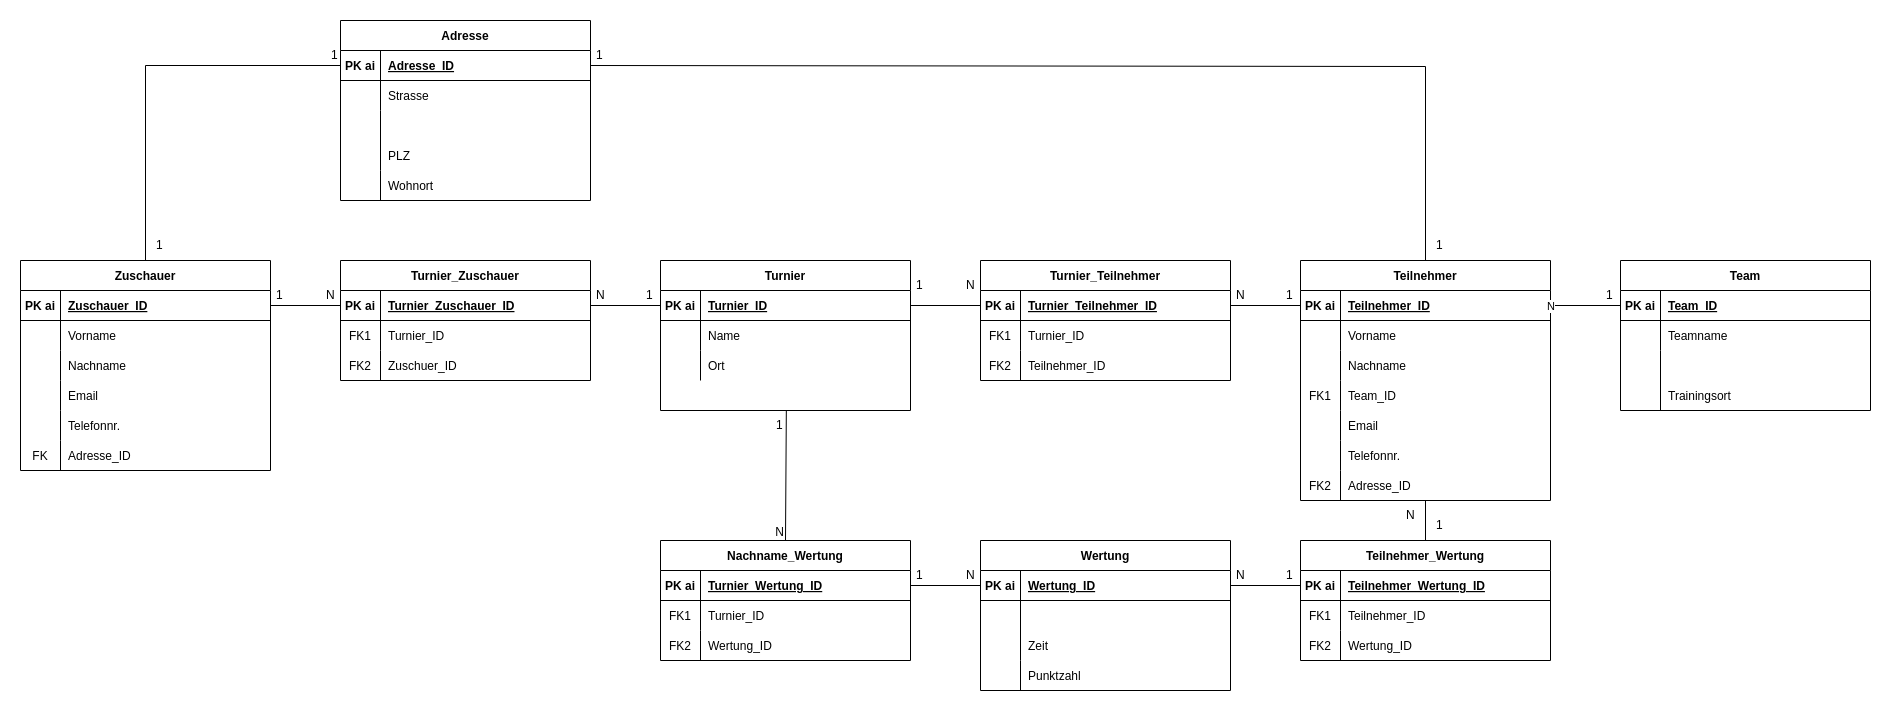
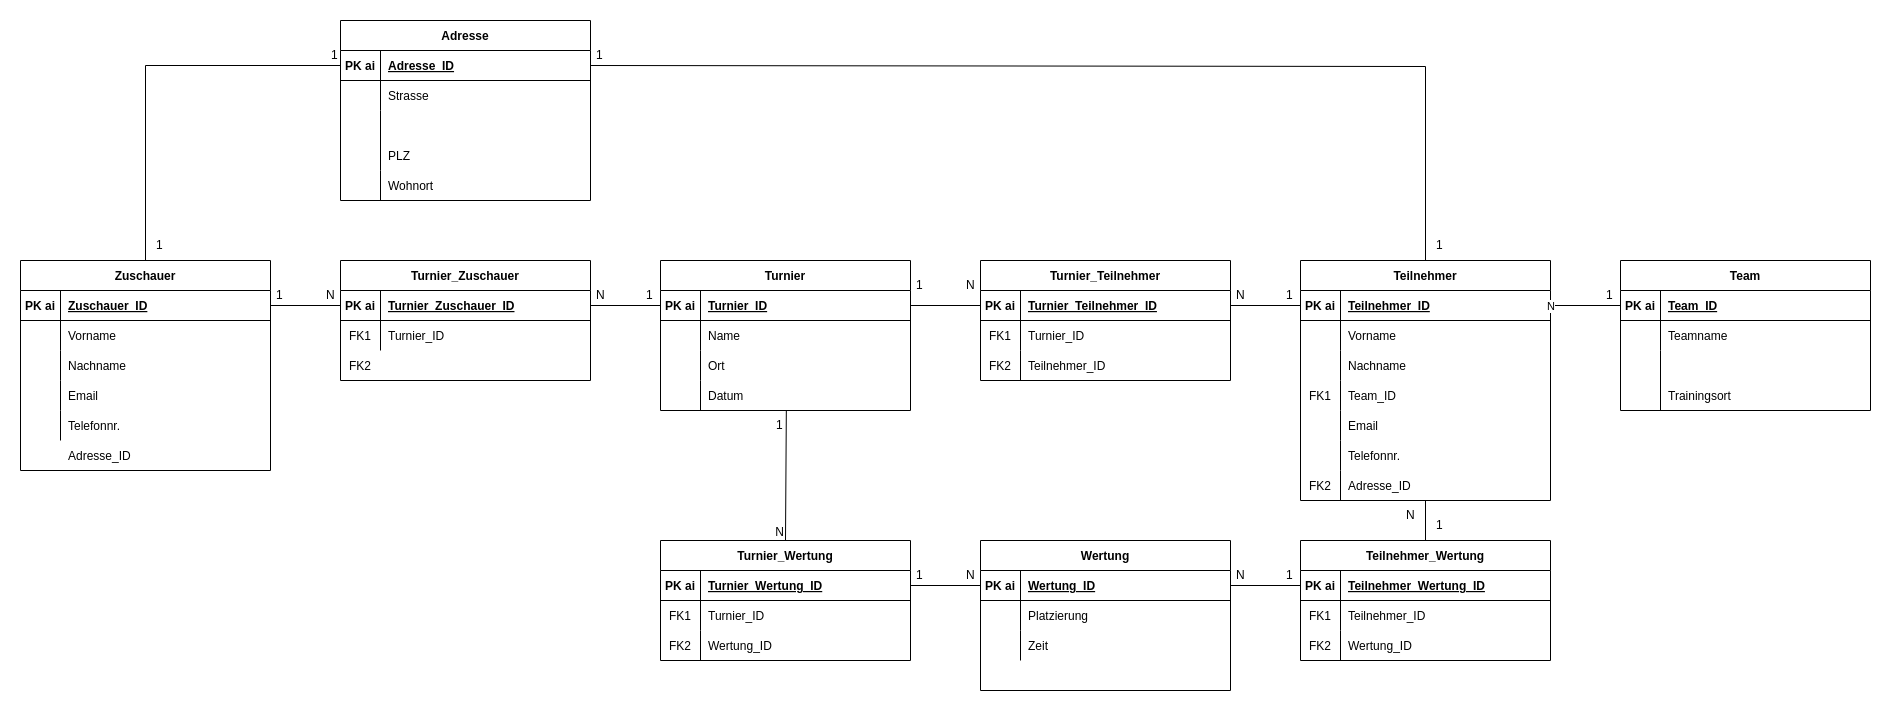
node "Zuschuer_ID": removed
node "Datum": added
node "FK": removed
node "Nachname_Wertung": label "Nachname_Wertung" -> "Turnier_Wertung"
node "Platzierung": added
node "Punktzahl": removed
